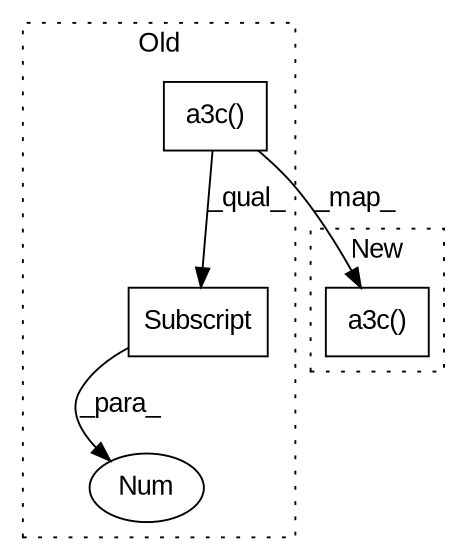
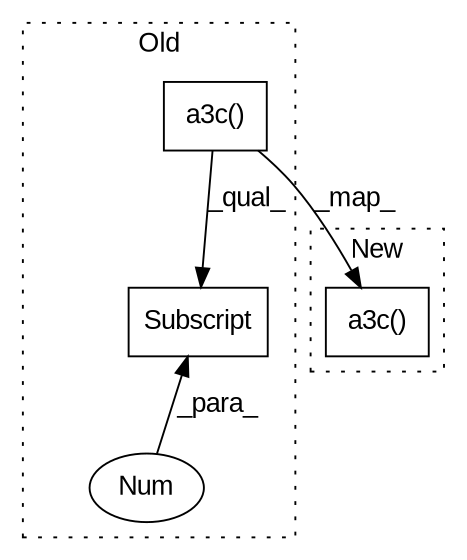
edge "Subscript" -> "Num": reversed
